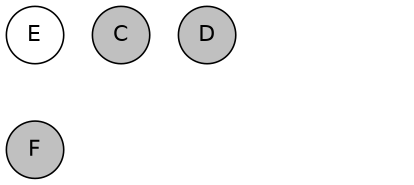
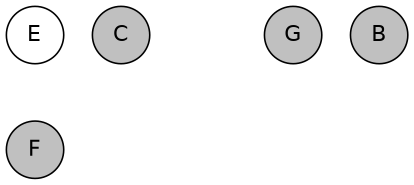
node "D": removed
node "G": added
node "B": added
